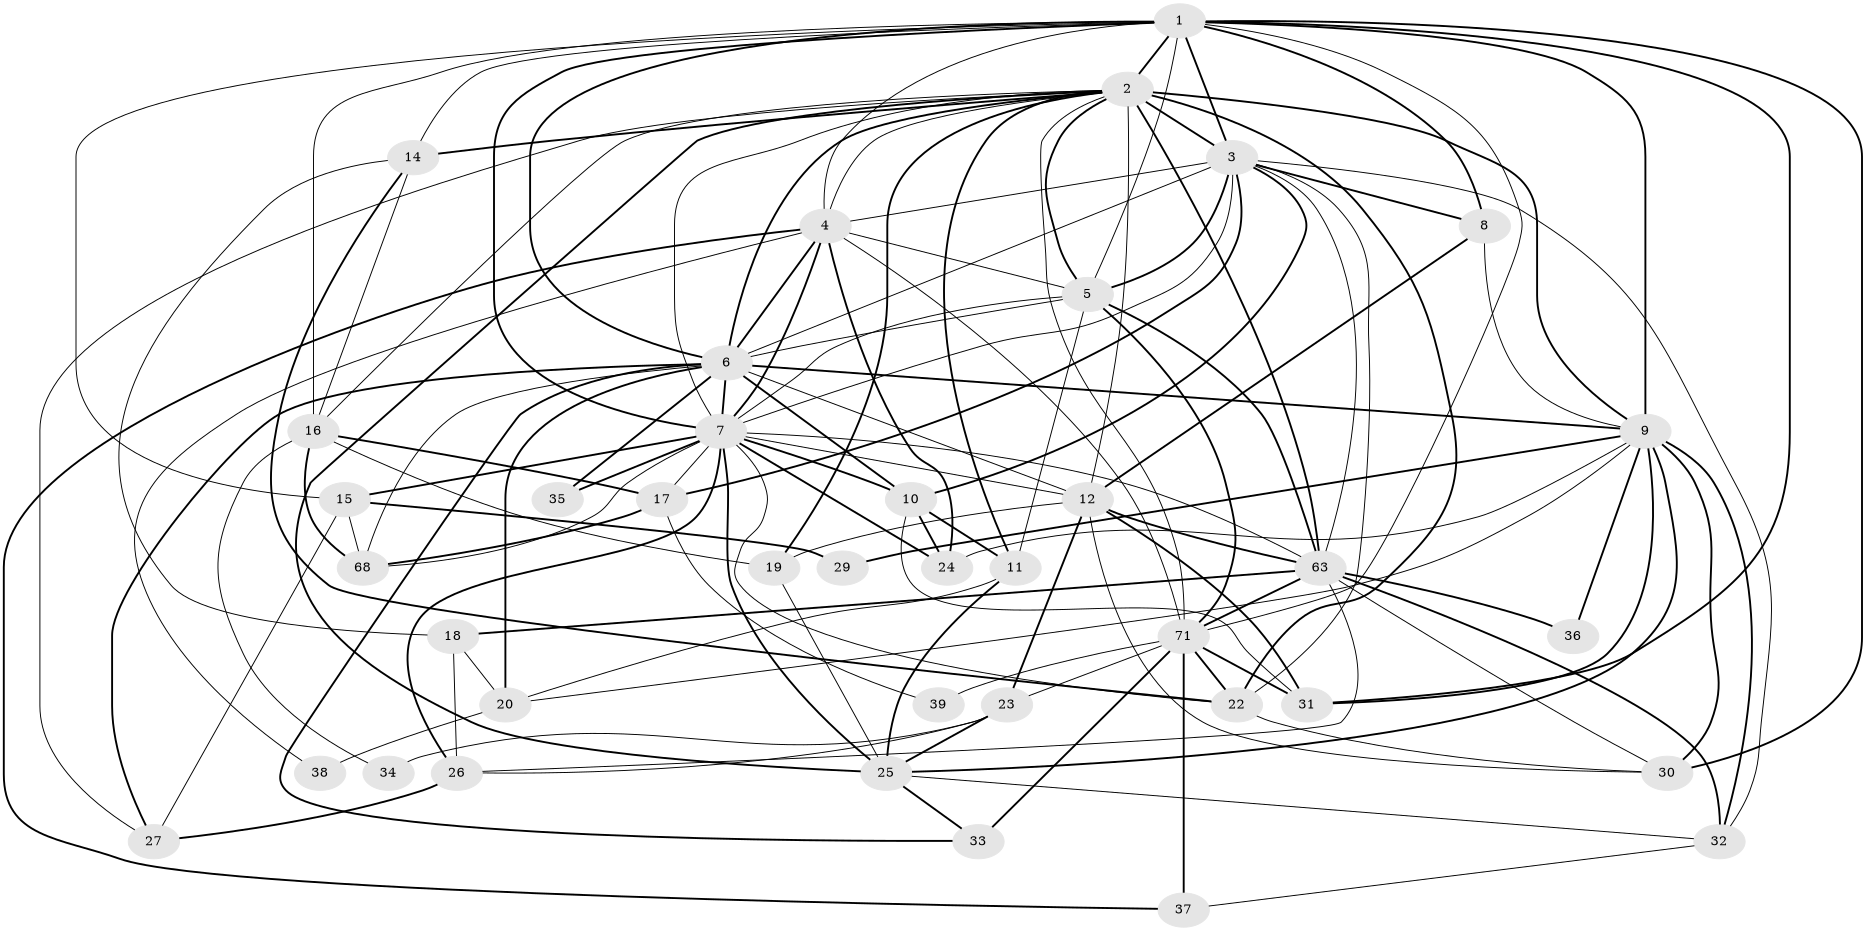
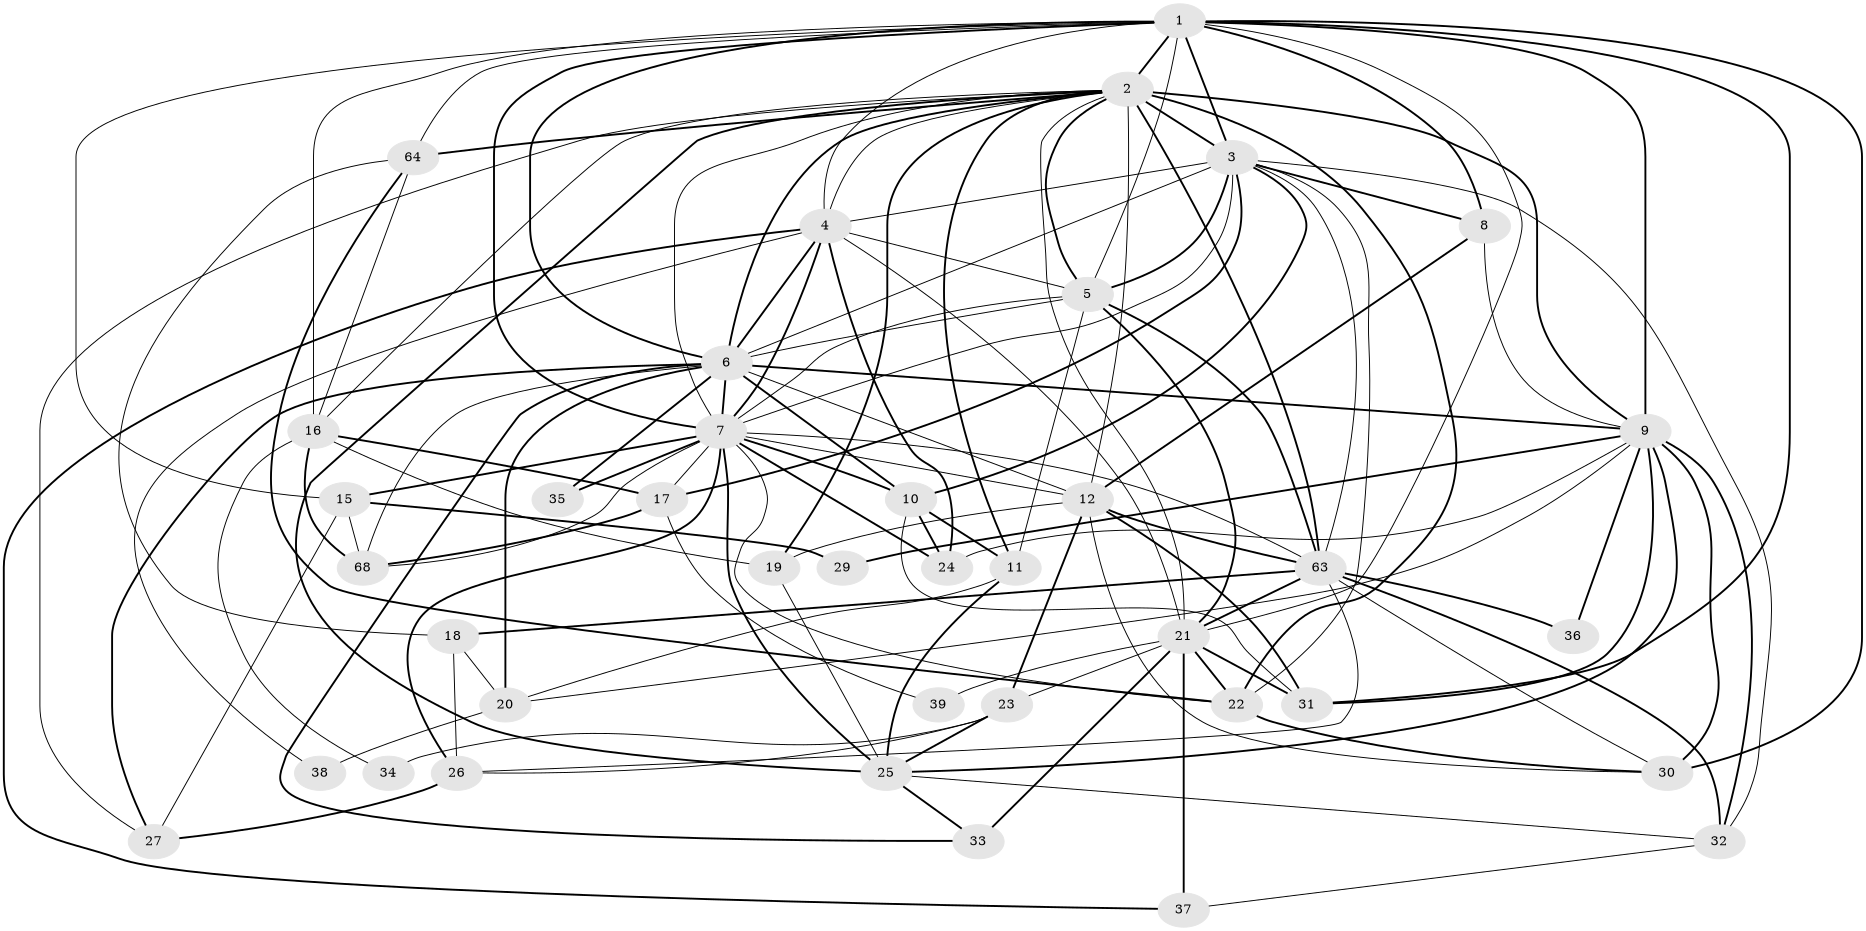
node "14": label "14" -> "64"
node "71": label "71" -> "21"
edge "22" -- "30": style solid -> bold
